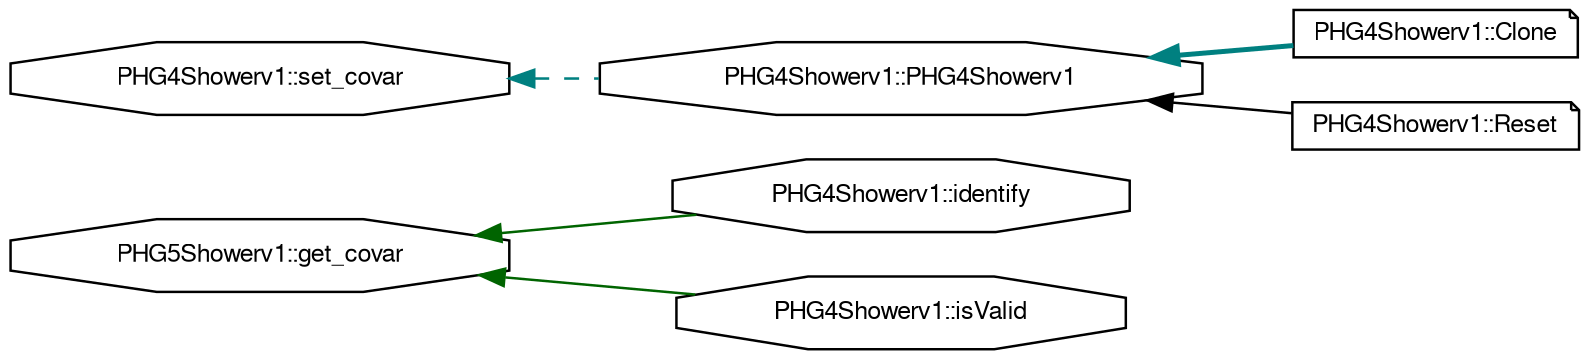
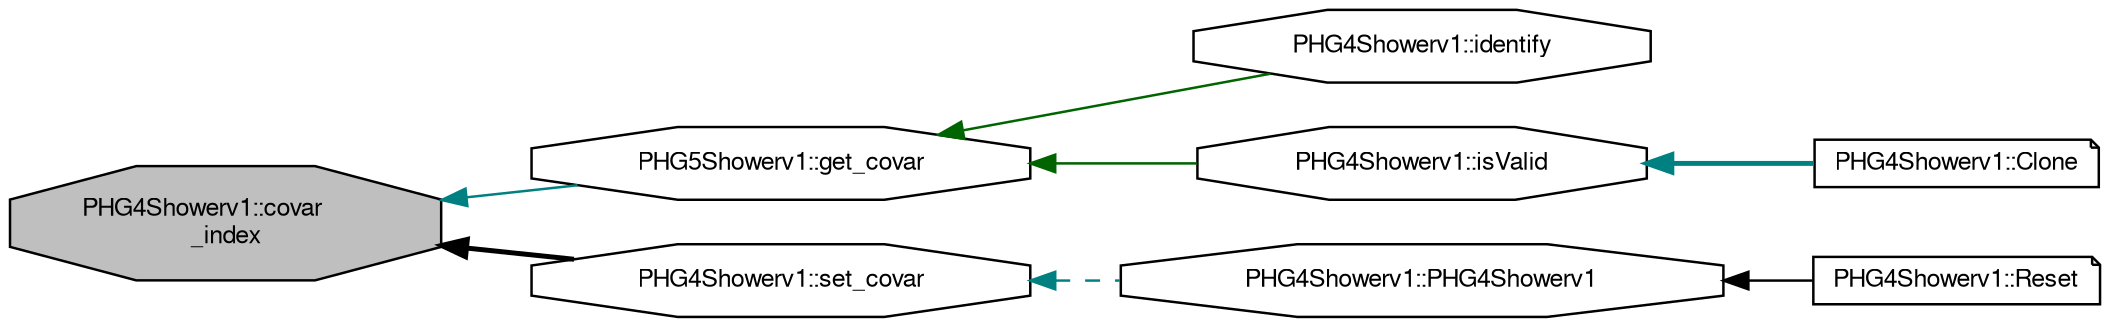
edge "PHG4Showerv1::Clone" -> "PHG4Showerv1::PHG4Showerv1": now "PHG4Showerv1::Clone" -> "PHG4Showerv1::isValid"
node "PHG4Showerv1::covar _index": added
